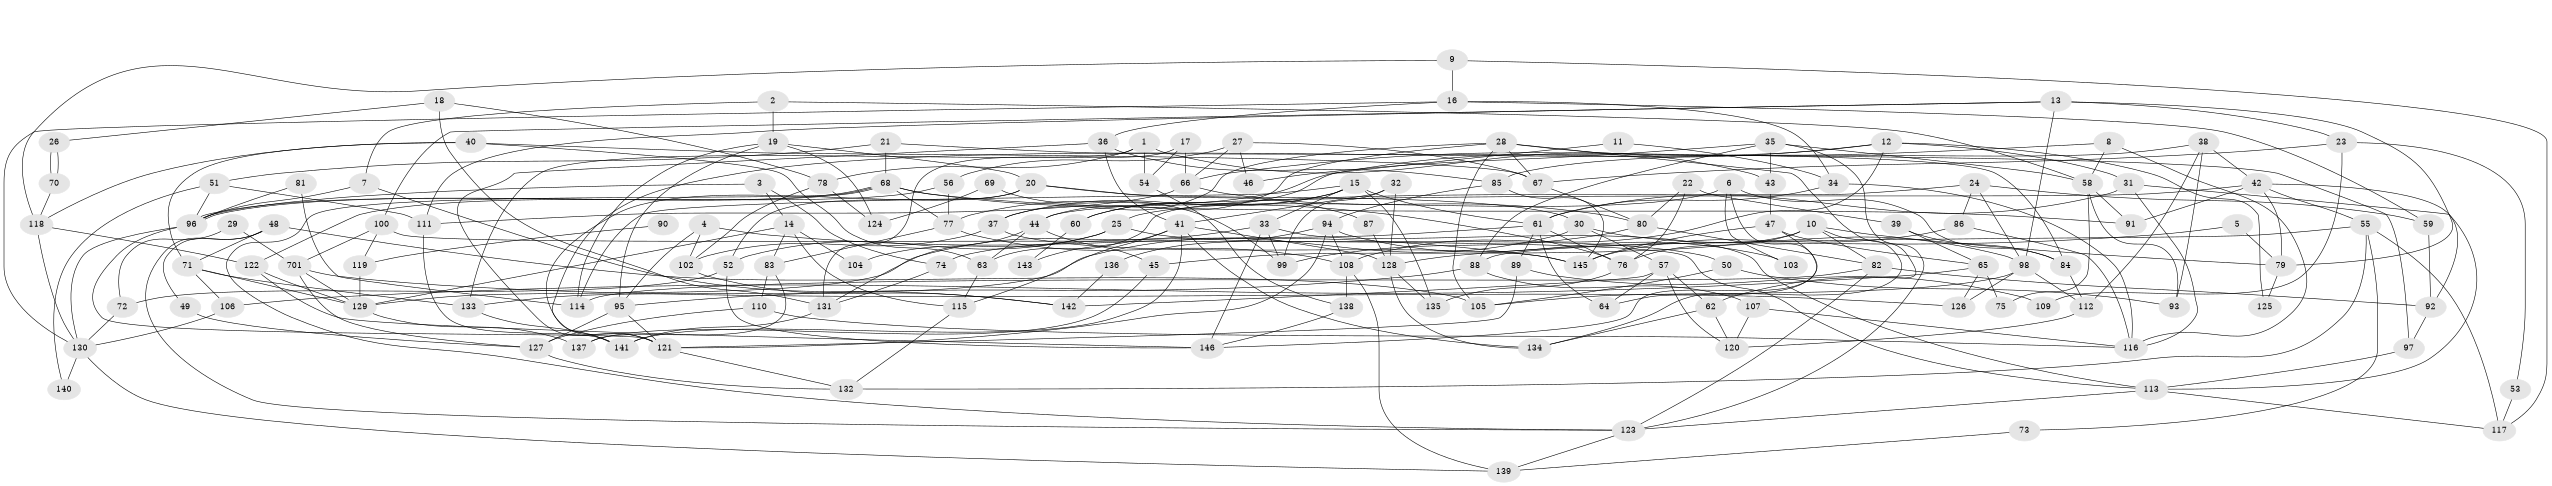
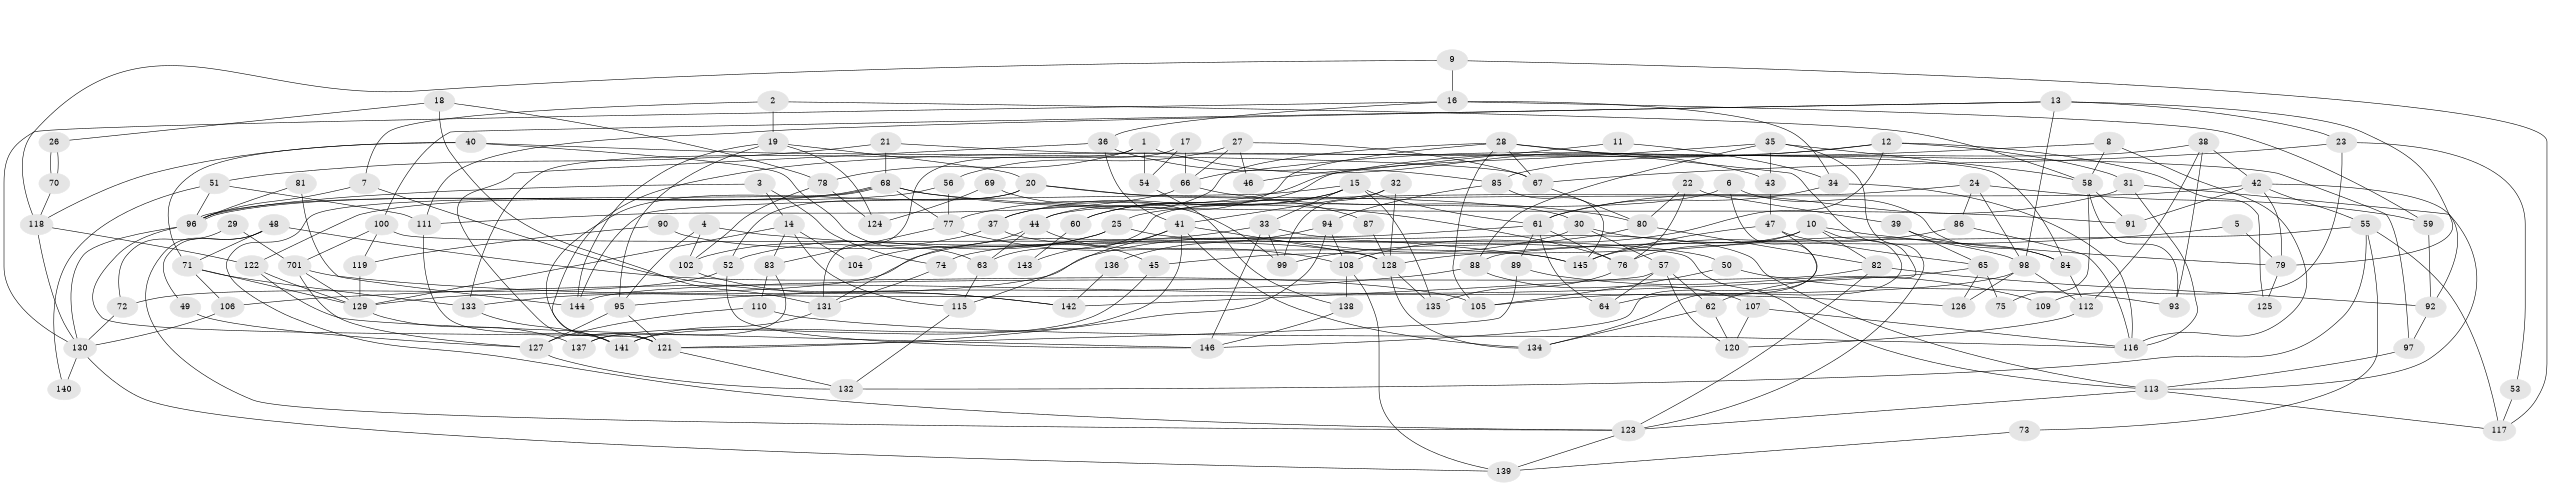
edge "90" -- "128": added
node "103": removed
node "114": label "114" -> "144"
